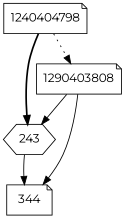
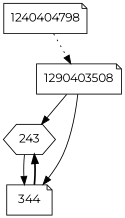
edge "1240404798" -> "243": now "344" -> "243"
node "1290403808": label "1290403808" -> "1290403508"
